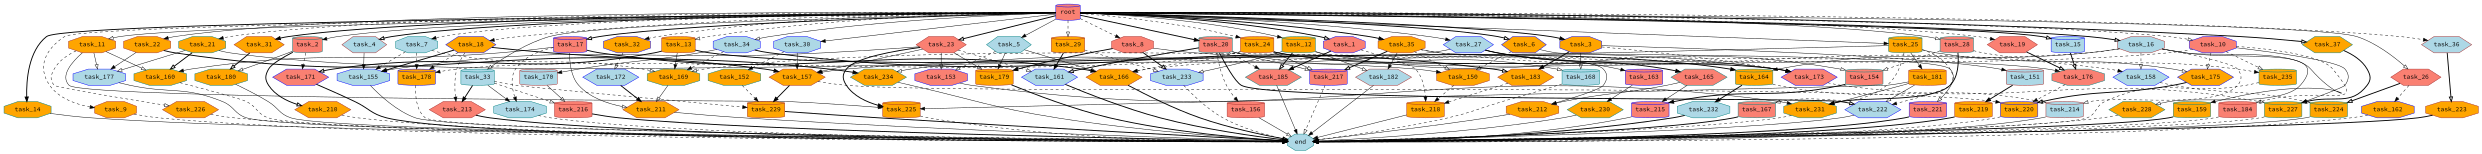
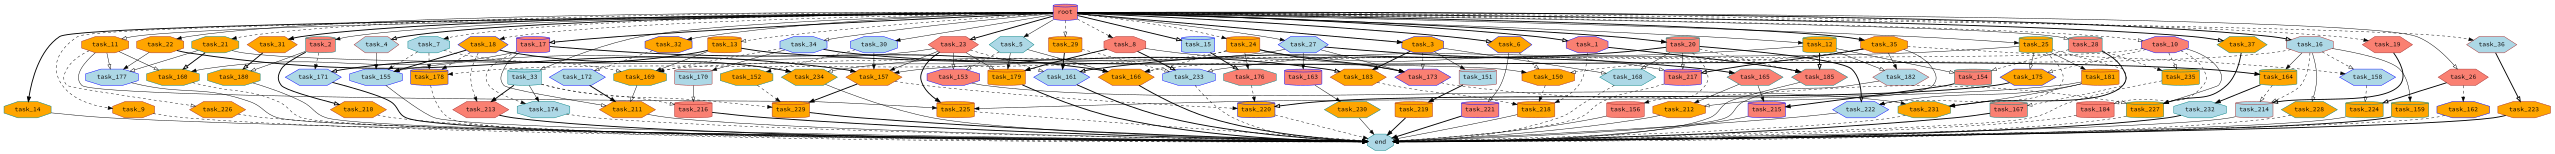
edge "root" -> "task_32": style dashed -> solid
edge "task_19" -> "task_176": now "task_19" -> "task_214"
node "task_171": fillcolor salmon -> lightblue
node "task_168": shape cylinder -> hexagon
edge "task_181" -> "task_222": arrowhead onormal -> normal
